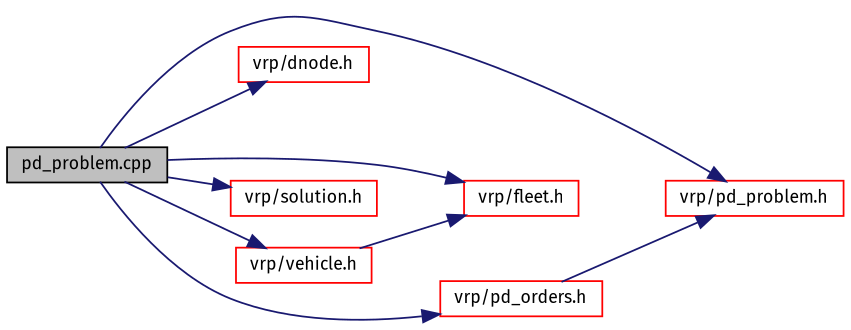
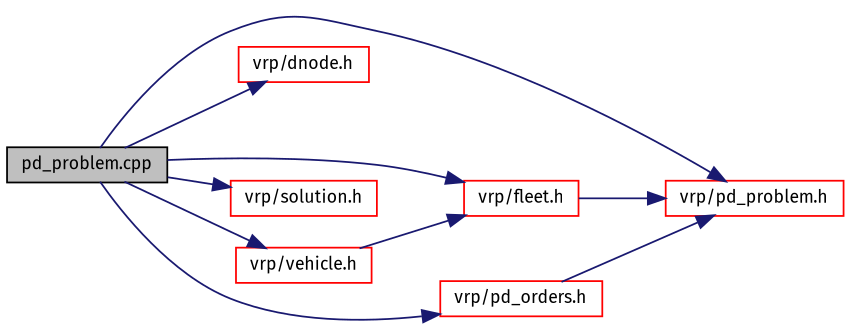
edge "vrp/fleet.h" -> "vrp/pd_problem.h": added
